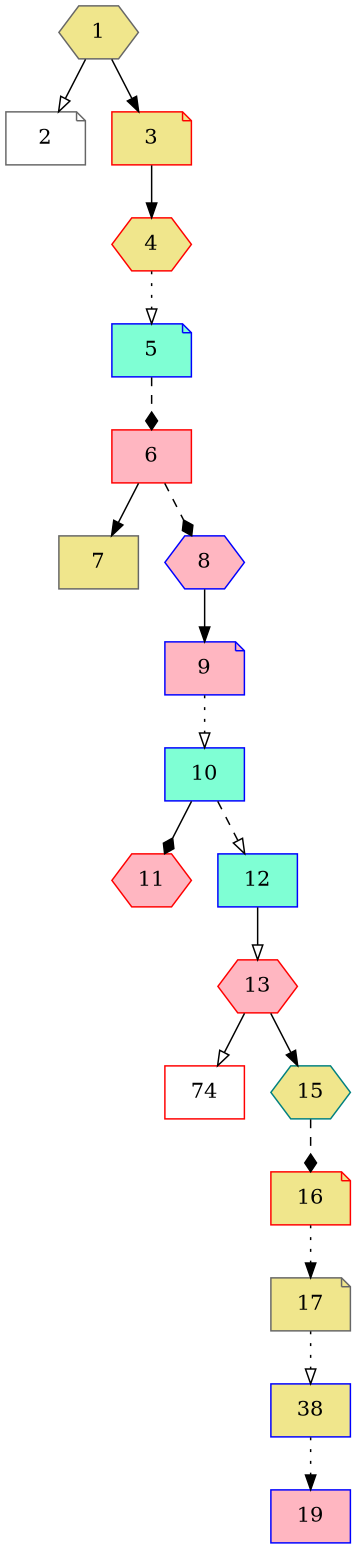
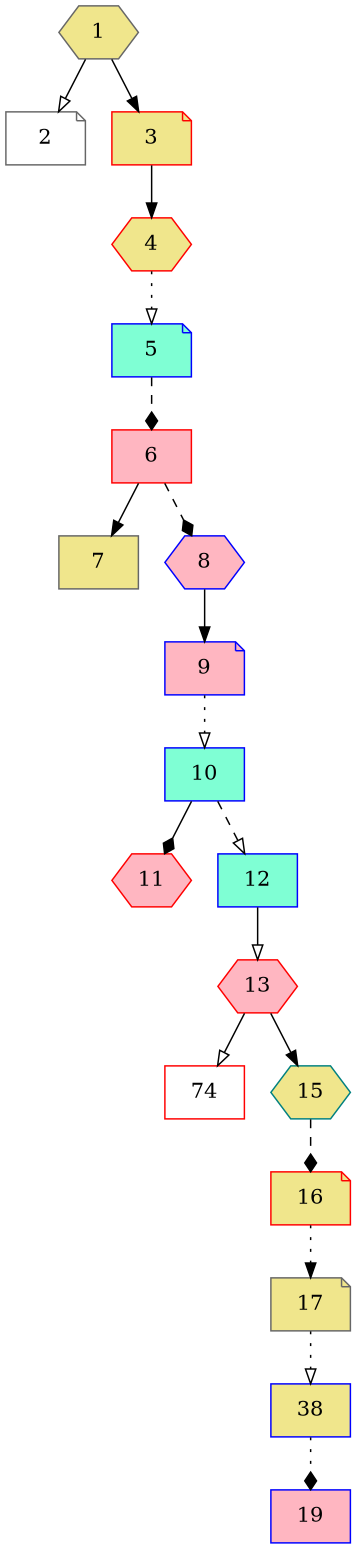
edge "38" -> "19": arrowhead normal -> diamond
